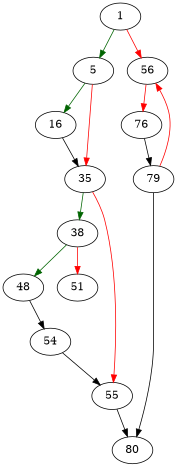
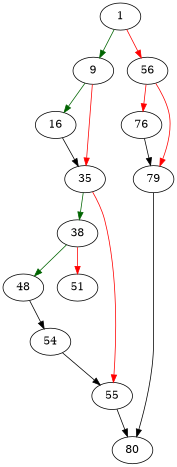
node "5": label "5" -> "9"
edge "79" -> "56": reversed
